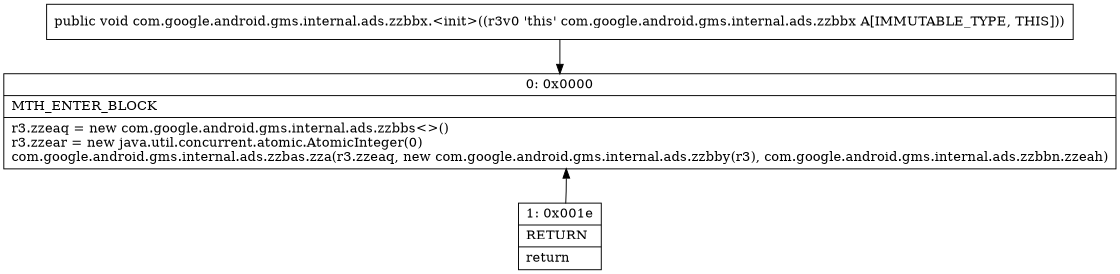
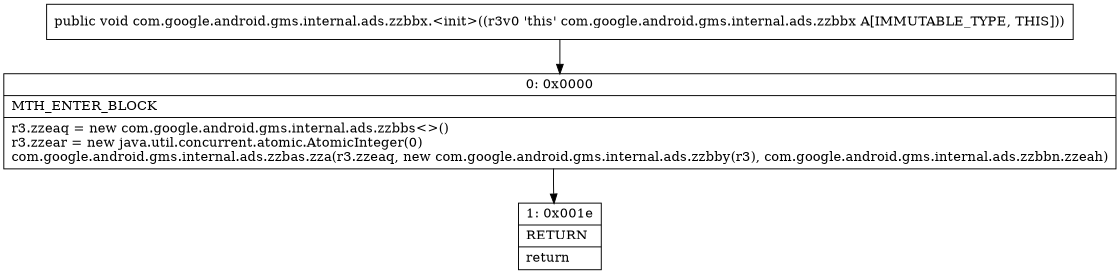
edge "1: 0x001e" -> "0: 0x0000": reversed
